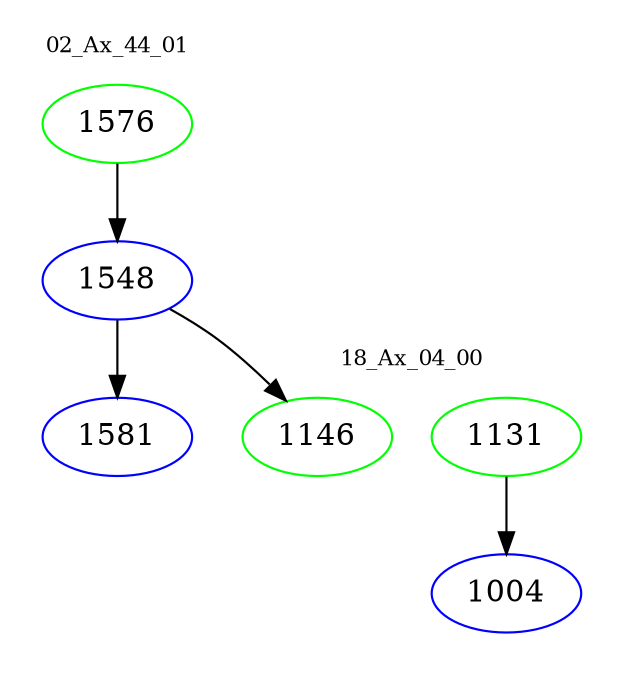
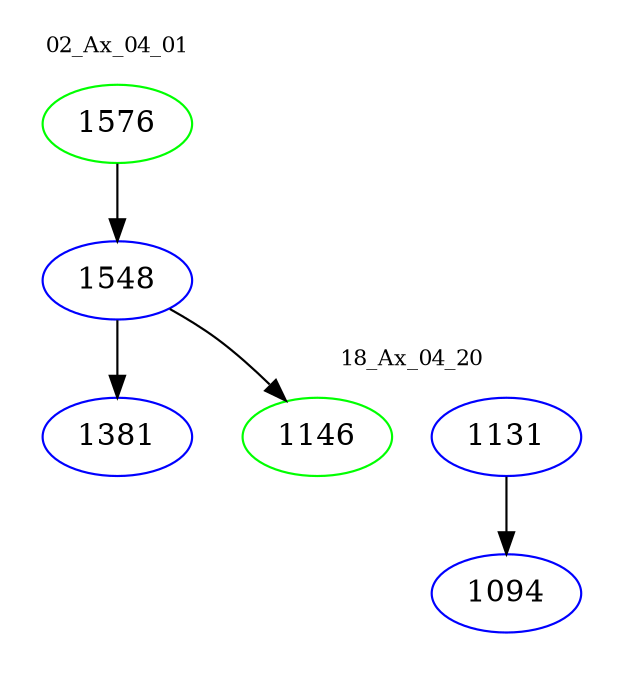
cluster "02_Ax_44_01": label "02_Ax_44_01" -> "02_Ax_04_01"
cluster "18_Ax_04_00": label "18_Ax_04_00" -> "18_Ax_04_20"
node "1581": label "1581" -> "1381"
node "1131": color green -> blue
node "1004": label "1004" -> "1094"
